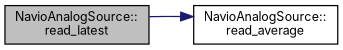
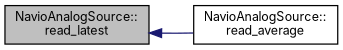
edge "NavioAnalogSource:: read_latest" -> "NavioAnalogSource:: read_average": reversed
